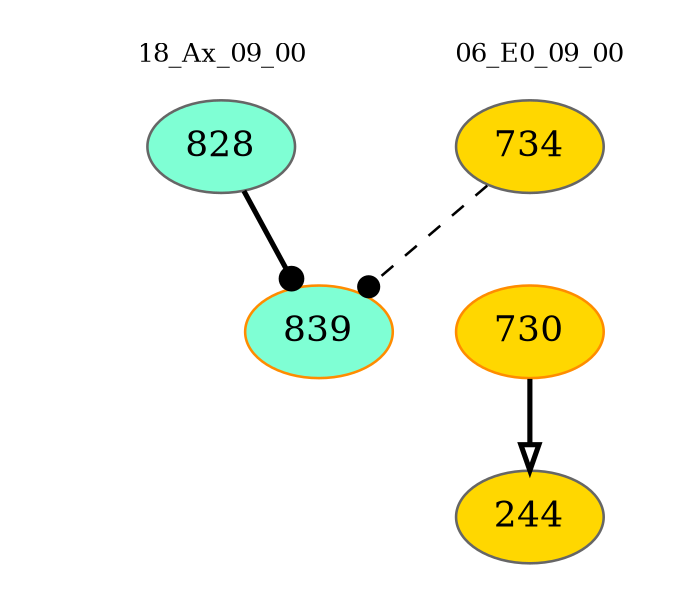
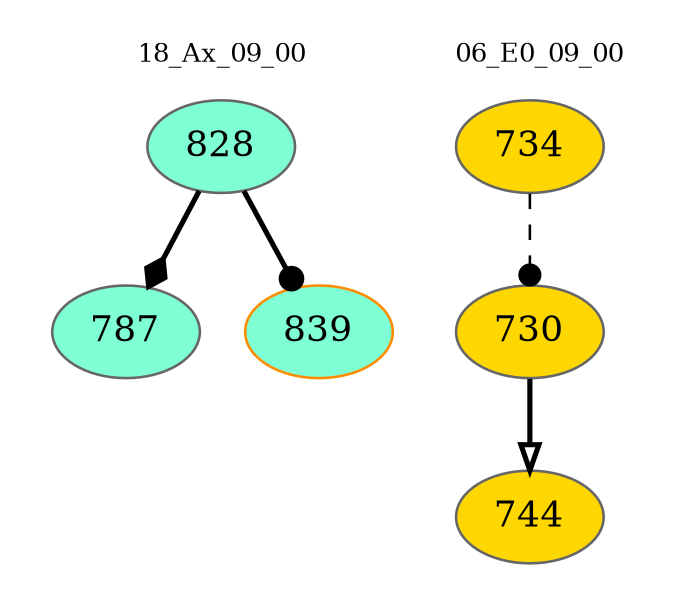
edge "734" -> "839": now "734" -> "730"
node "787": added
node "730": color darkorange -> gray40
node "244": label "244" -> "744"
